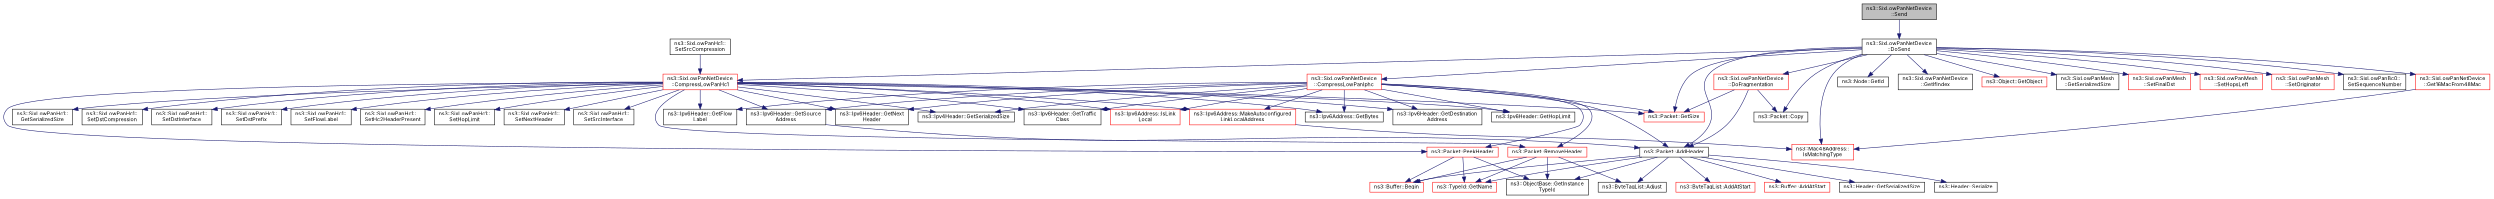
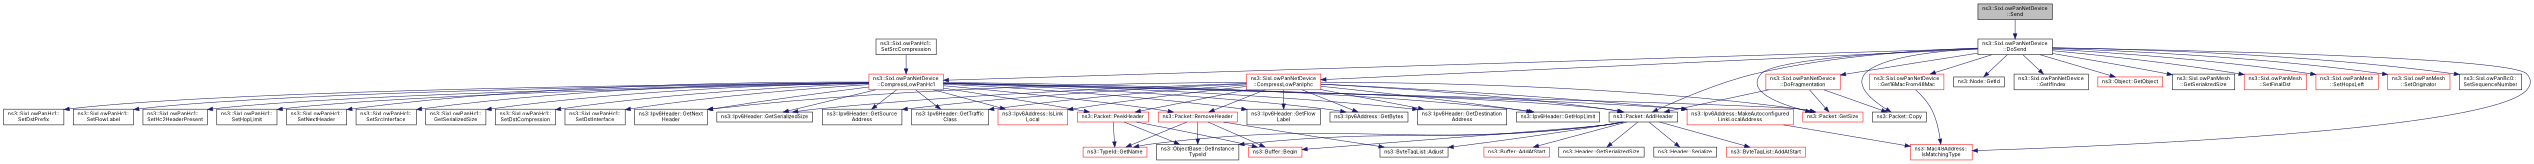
node "ns3::Ipv4Header::GetSerializedSize": label "ns3::Ipv4Header::GetSerializedSize" -> "ns3::Ipv6Header::GetSerializedSize"
edge "ns3::Ipv6Header::GetSource Address" -> "ns3::Packet::AddHeader": now "ns3::SixLowPanNetDevice ::CompressLowPanHc1" -> "ns3::Packet::AddHeader"
